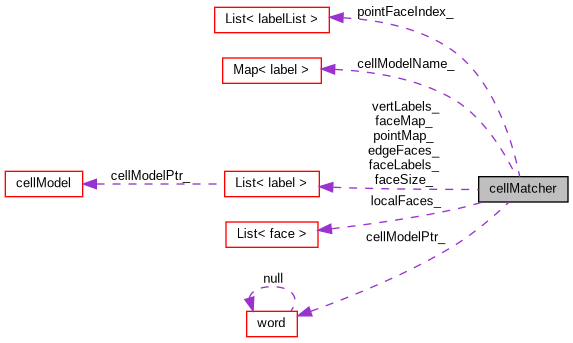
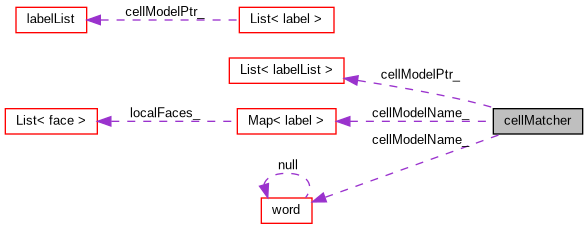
edge "cellMatcher" -> "List< labelList >": label " pointFaceIndex_" -> " cellModelPtr_"
node "cellModel": label "cellModel" -> "labelList"
edge "cellMatcher" -> "List< label >": removed, label "vertLabels_ faceMap_ pointMap_ edgeFaces_ faceLabels_ faceSize_"
edge "cellMatcher" -> "List< face >": now "Map< label >" -> "List< face >"
edge "cellMatcher" -> "word": label " cellModelPtr_" -> " cellModelName_"
